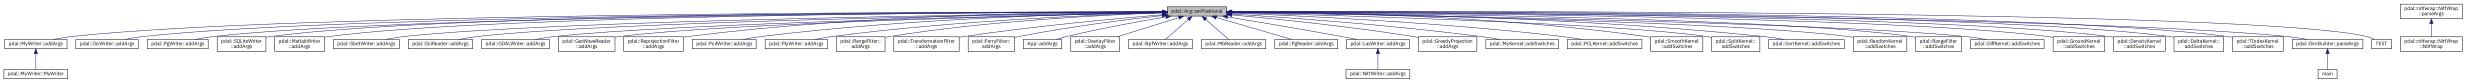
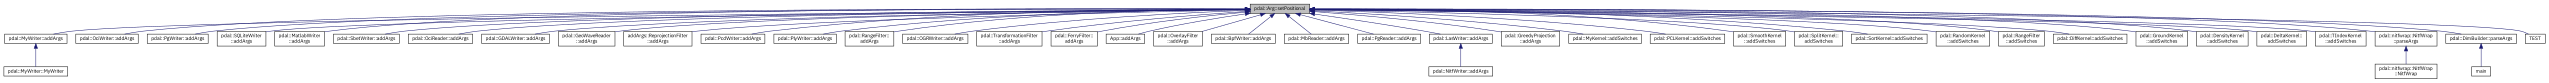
edge "pdal::nitfwrap::NitfWrap ::parseArgs" -> "pdal::Arg::setPositional": added
node "pdal::OGRWriter::addArgs": added
node "pdal::ReprojectionFilter ::addArgs": label "pdal::ReprojectionFilter ::addArgs" -> "addArgs::ReprojectionFilter ::addArgs"
